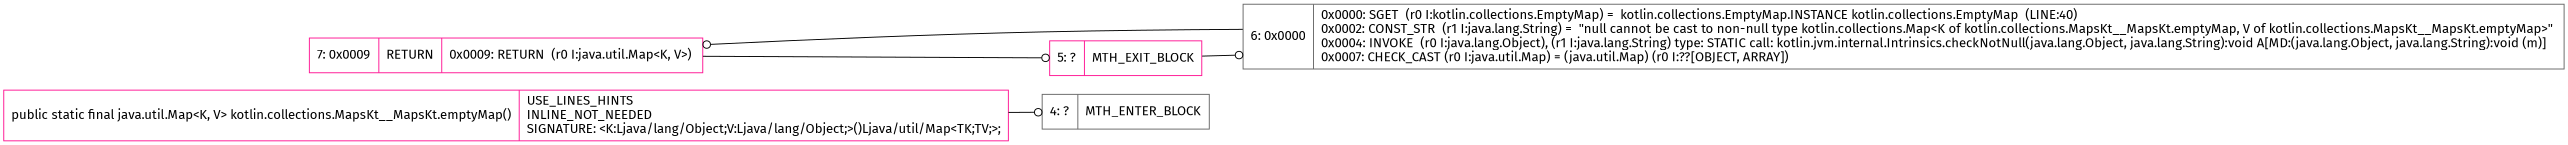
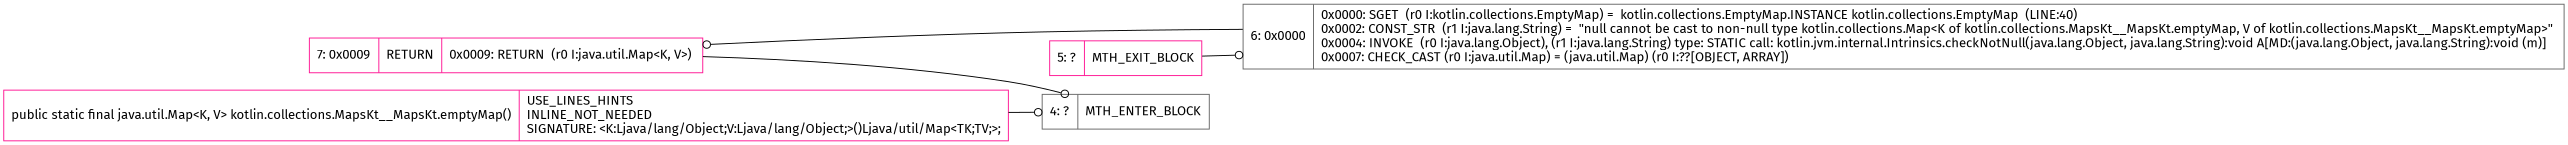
edge "7: 0x0009" -> "5: ?": now "7: 0x0009" -> "4: ?"
